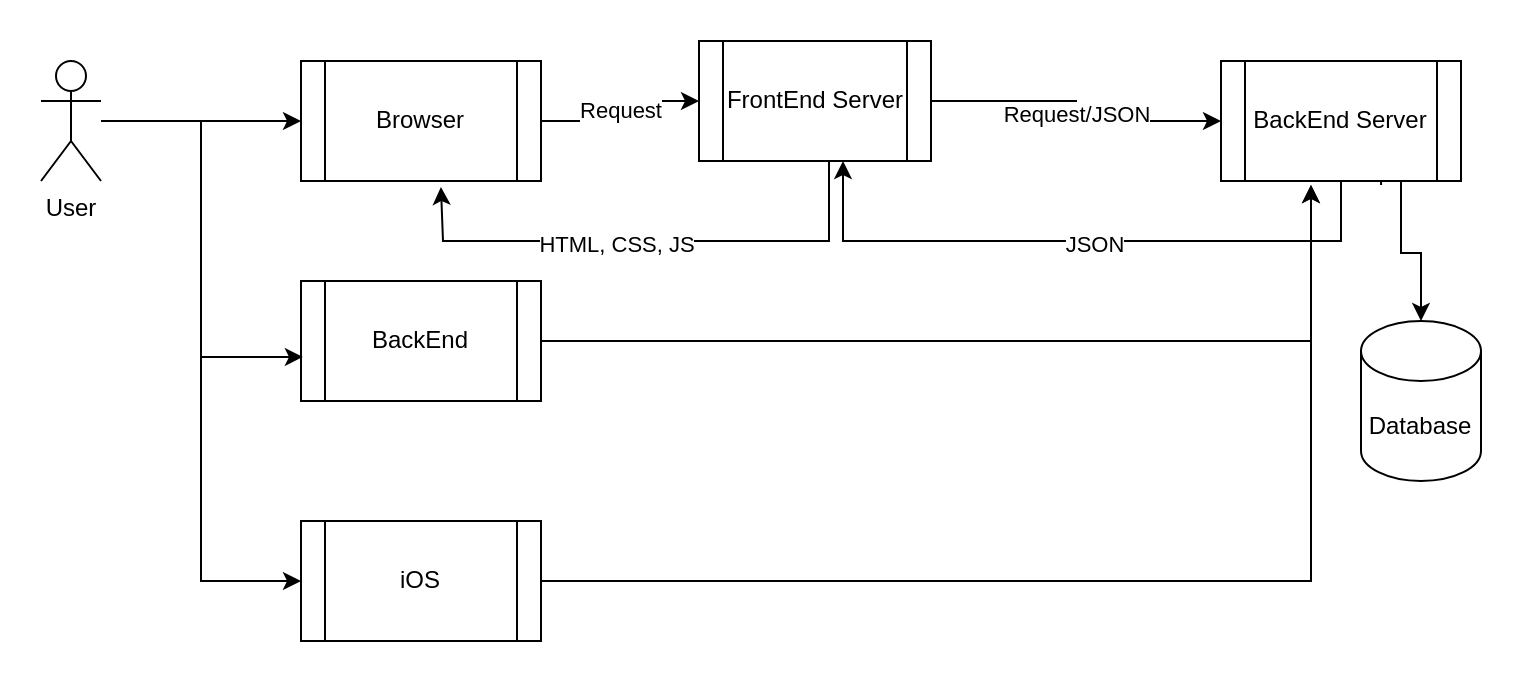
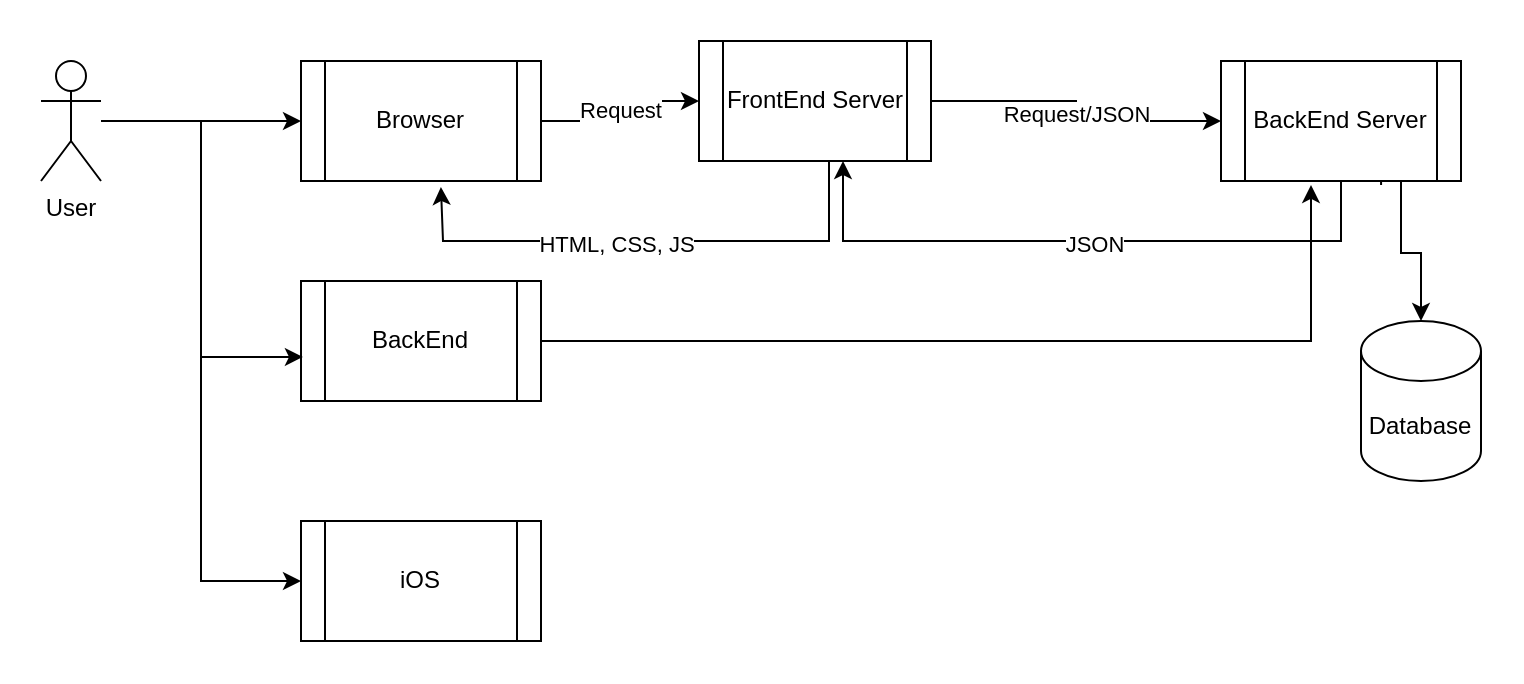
edge "iOS" -> "BackEnd Server": removed
